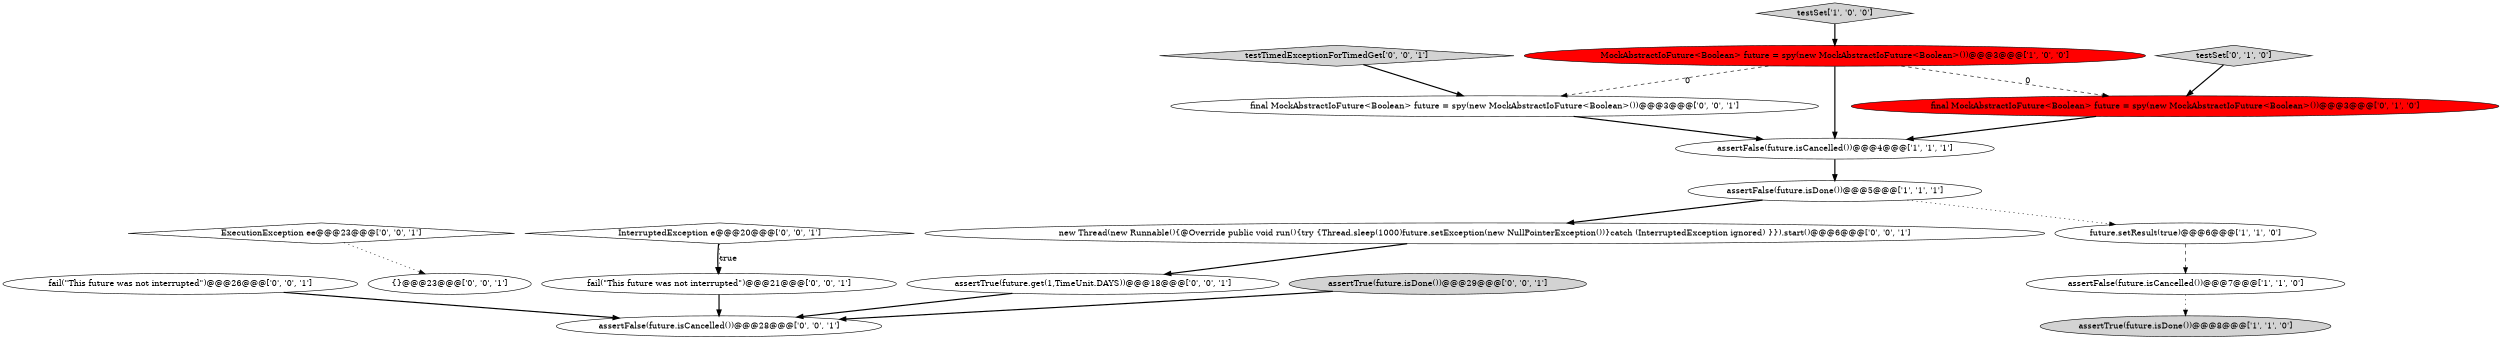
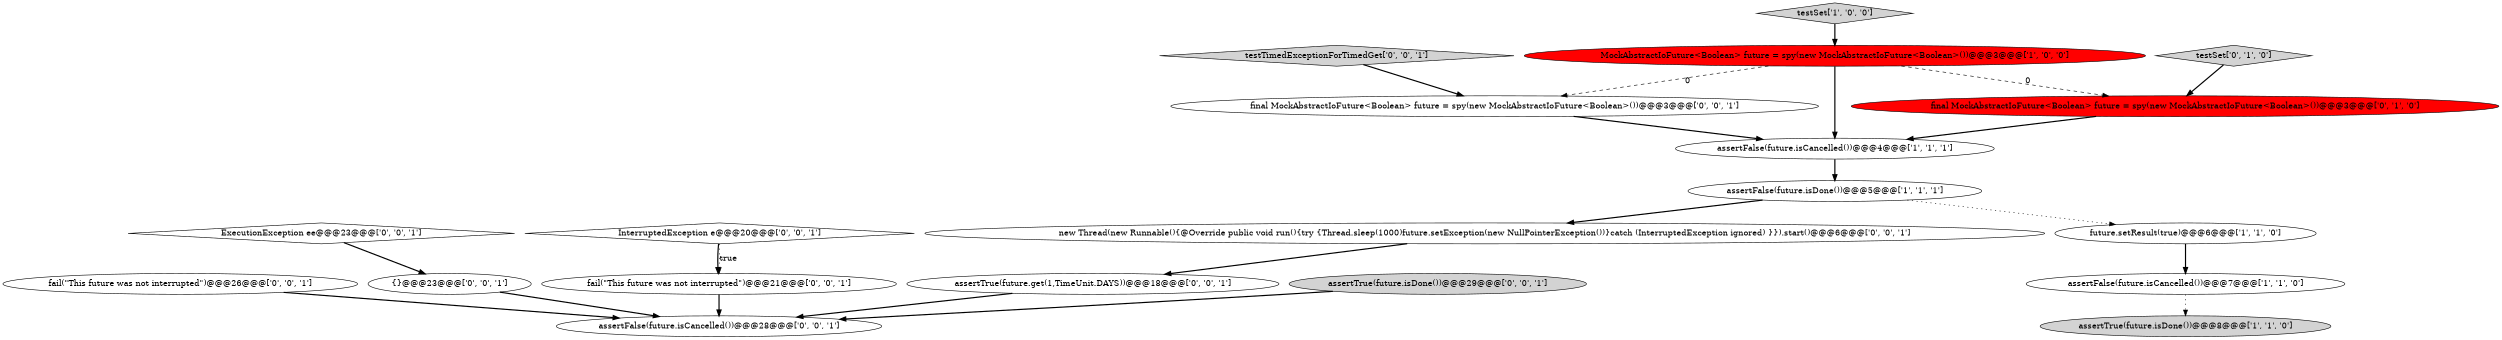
edge "future.setResult(true)@@@6@@@['1', '1', '0']" -> "assertFalse(future.isCancelled())@@@7@@@['1', '1', '0']": style dashed -> bold
edge "ExecutionException ee@@@23@@@['0', '0', '1']" -> "{}@@@23@@@['0', '0', '1']": style dotted -> bold
edge "{}@@@23@@@['0', '0', '1']" -> "assertFalse(future.isCancelled())@@@28@@@['0', '0', '1']": added
